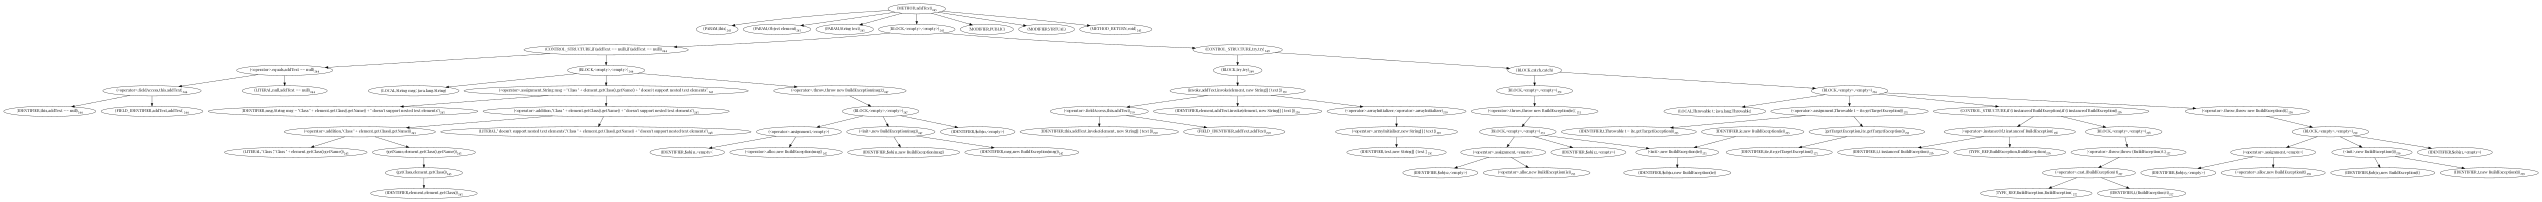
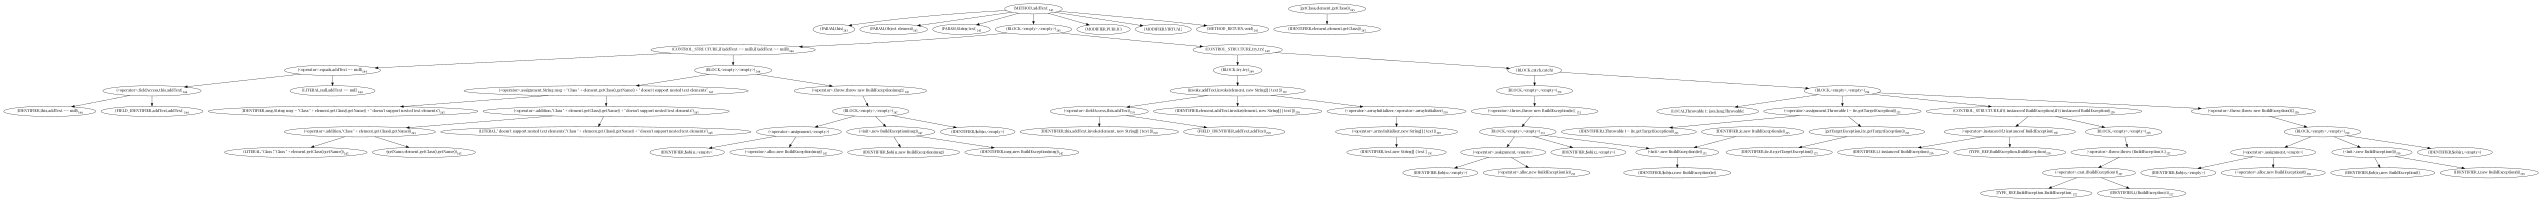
node "(LOCAL,String msg: java.lang.String)": removed
edge "(getName,element.getClass().getName())" -> "(getClass,element.getClass())": removed
